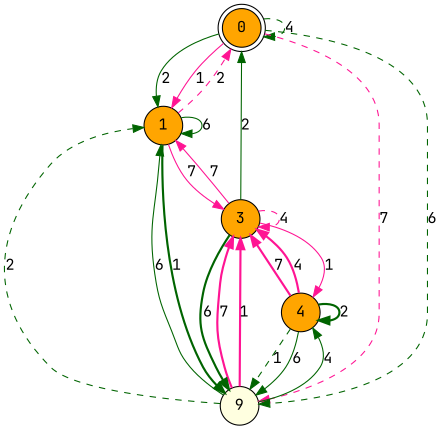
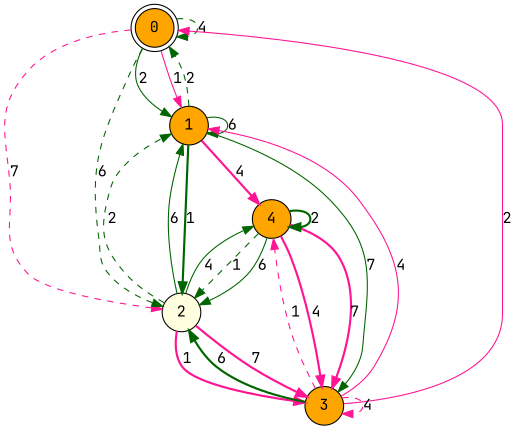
edge "1" -> "0": color deeppink -> darkgreen
edge "3" -> "0": color darkgreen -> deeppink
edge "1" -> "4": added, label "4"
edge "3" -> "1": label "7" -> "4"
edge "1" -> "3": color deeppink -> darkgreen
edge "3" -> "4": style solid -> dashed
node "9": label "9" -> "2"
